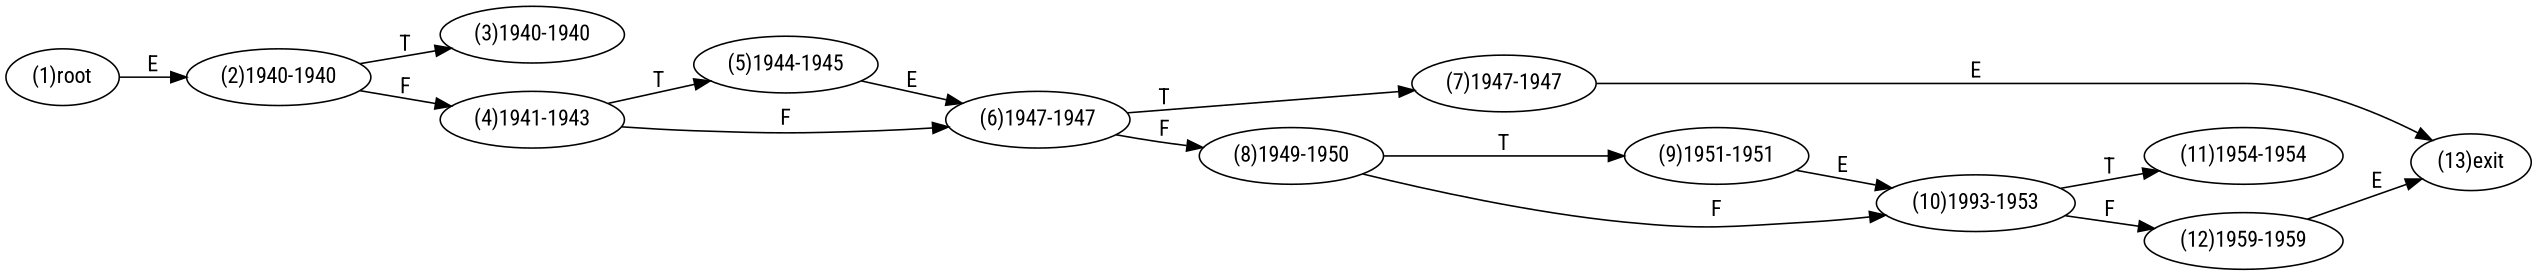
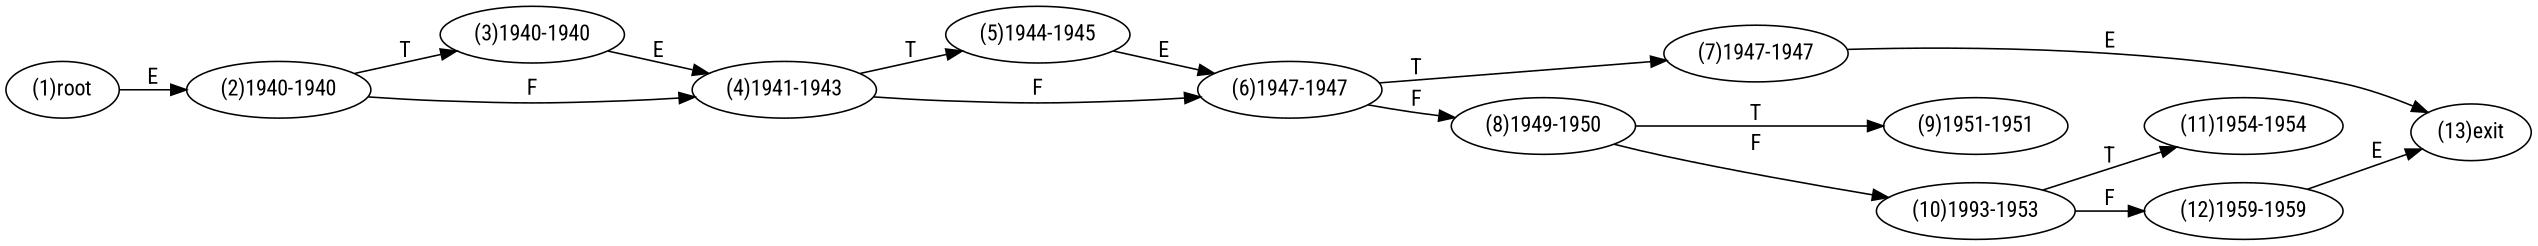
edge "(3)1940-1940" -> "(4)1941-1943": added, label "E"
edge "(9)1951-1951" -> "(10)1993-1953": removed, label "E"
